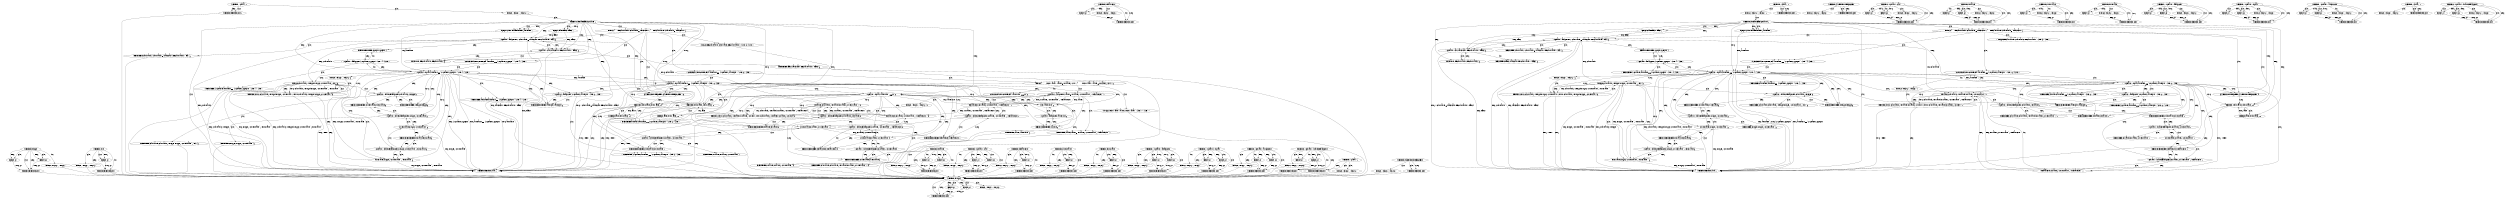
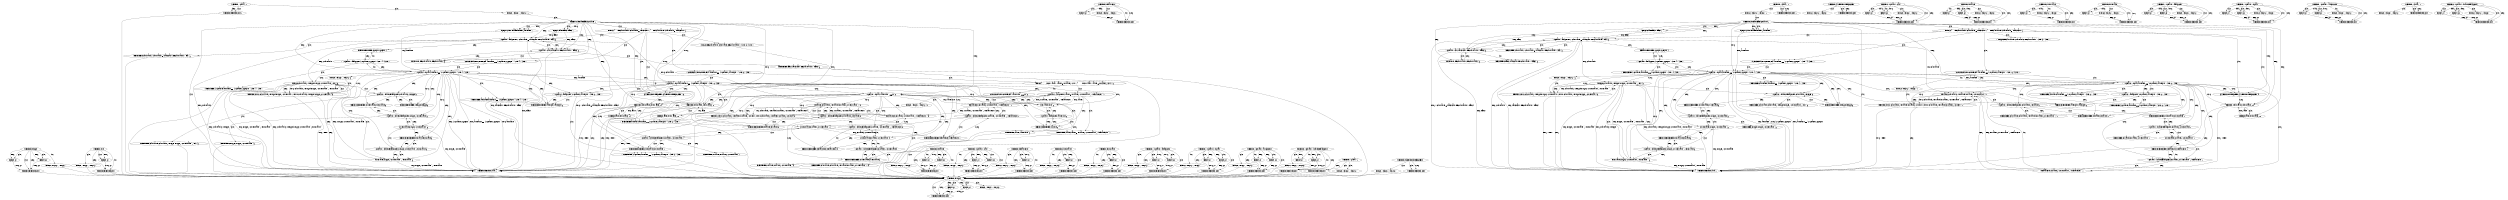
node "<(LOCAL,Vector<float> values: Vector<float>)<SUB>7</SUB>>": removed
edge "(<operator>.fieldAccess,values.size)" -> "(IDENTIFIER,values,values.size())": added, label "AST:"
